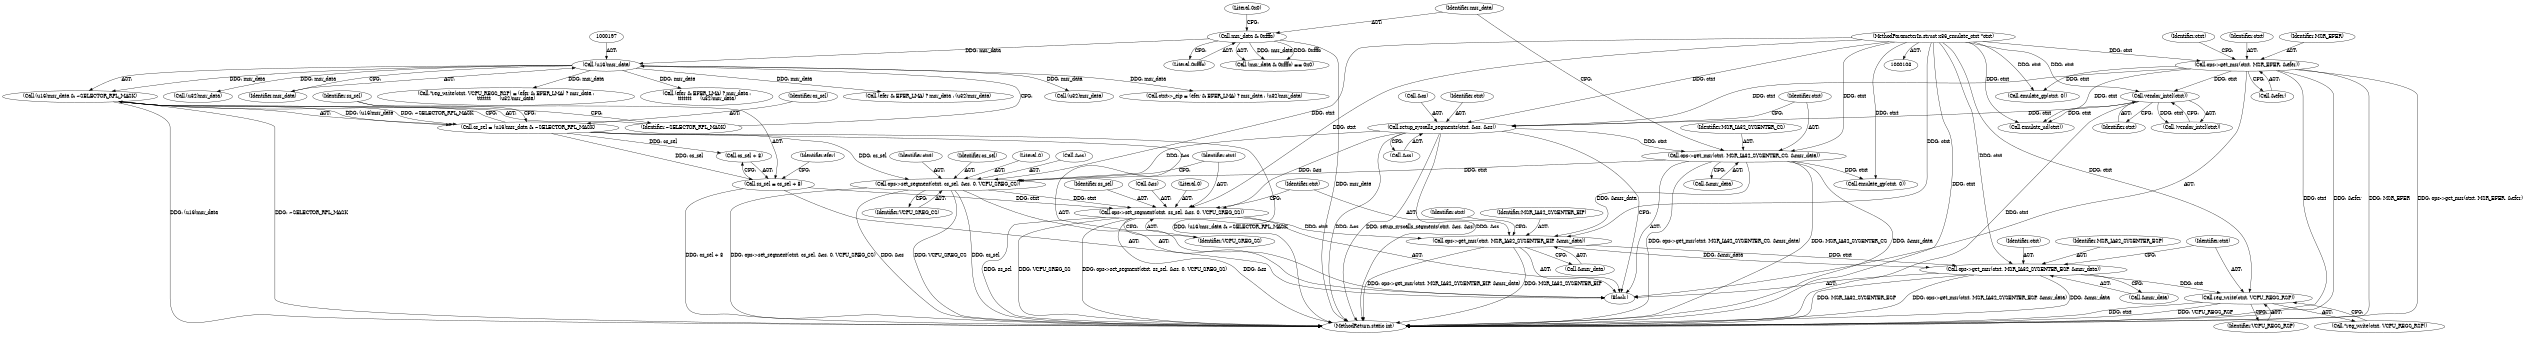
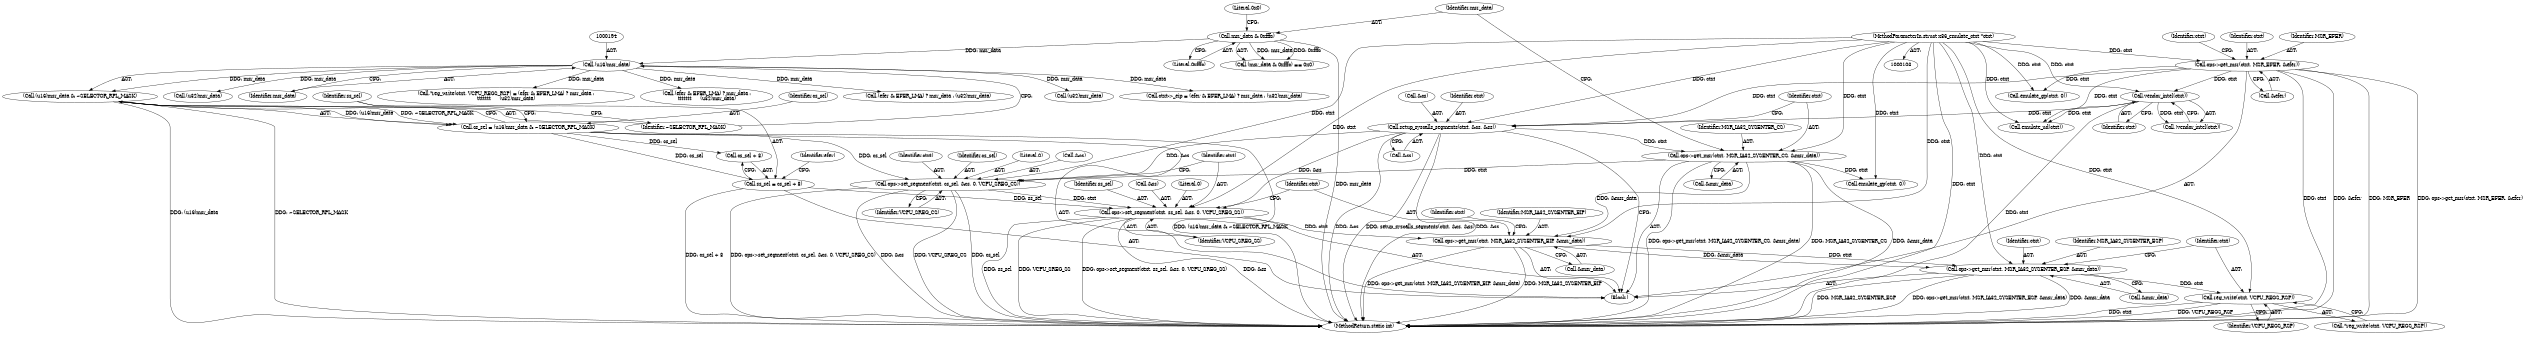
node "1000197": label "1000197" -> "1000194"
edge "(Call,ss_sel = cs_sel + 8)" -> "(Call,ops->set_segment(ctxt, ss_sel, &ss, 0, VCPU_SREG_SS))": label "DDG: ctxt" -> "DDG: ss_sel"
edge "(Call,ops->set_segment(ctxt, ss_sel, &ss, 0, VCPU_SREG_SS))" -> "(Identifier,VCPU_SREG_SS)": label "CFG: " -> "AST: "
edge "(Call,ops->set_segment(ctxt, cs_sel, &cs, 0, VCPU_SREG_CS))" -> "(Block,)": removed, label "AST:"
